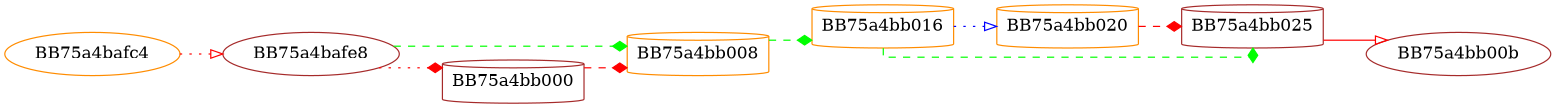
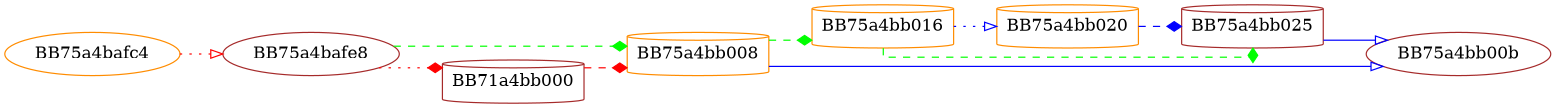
edge "BB75a4bb020" -> "BB75a4bb025": color red -> blue
edge "BB75a4bb025" -> "BB75a4bb00b": color red -> blue
edge "BB75a4bb008" -> "BB75a4bb00b": added
node "BB75a4bb000": label "BB75a4bb000" -> "BB71a4bb000"
